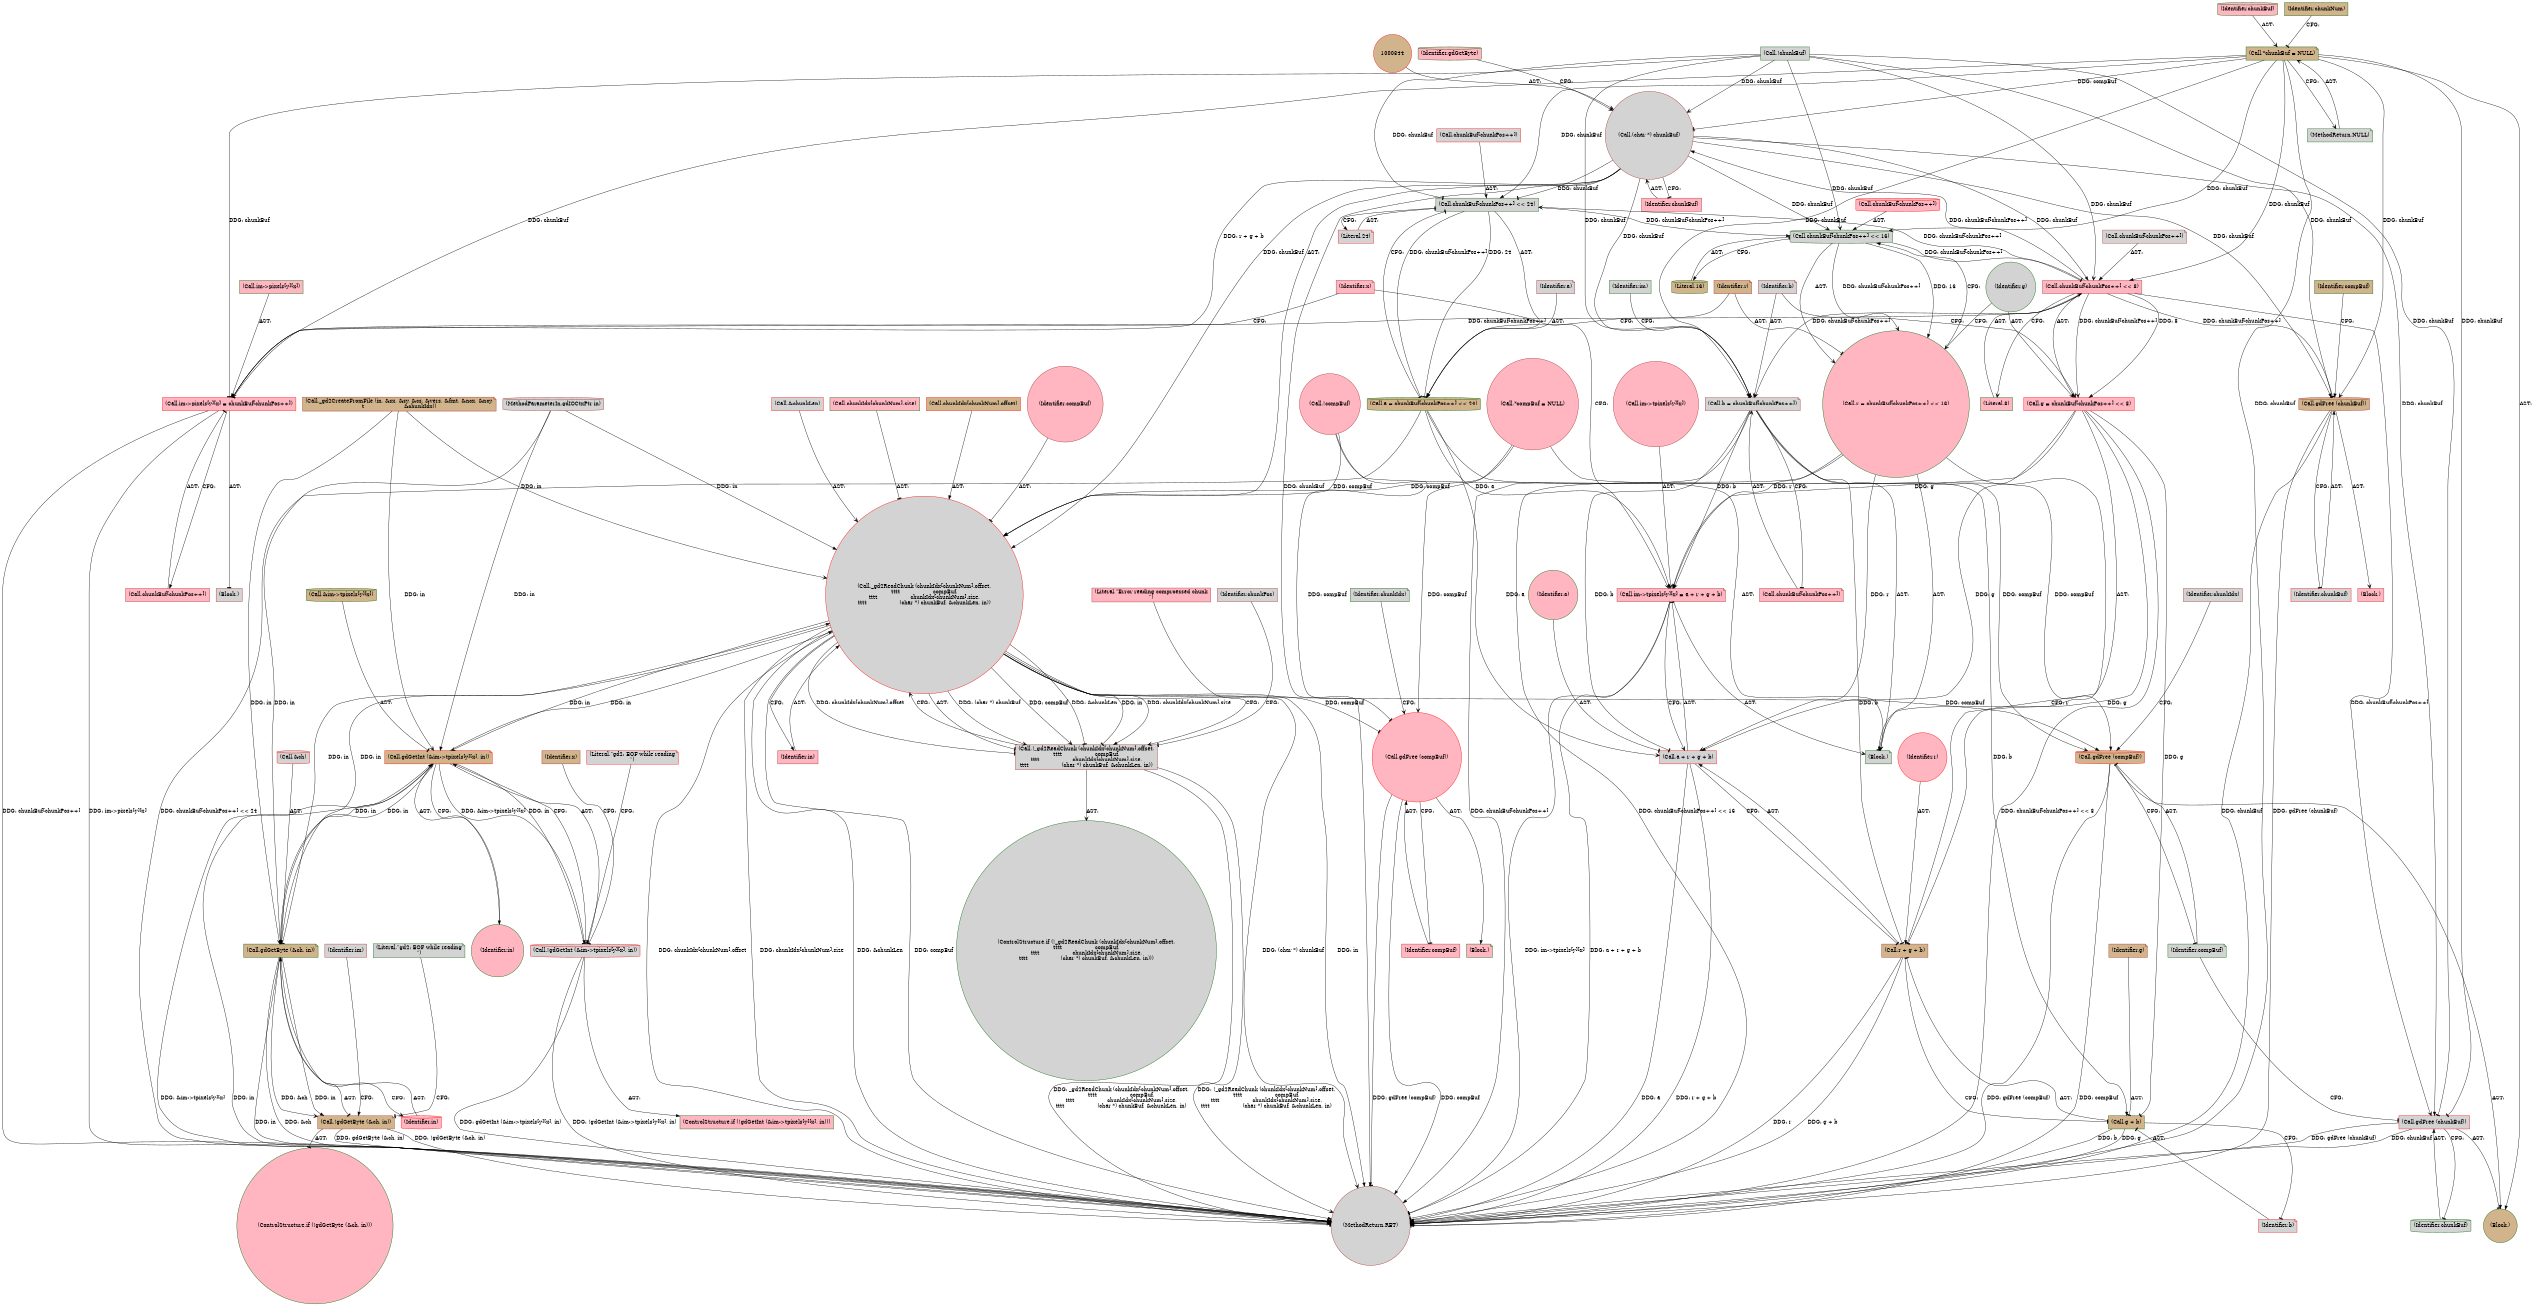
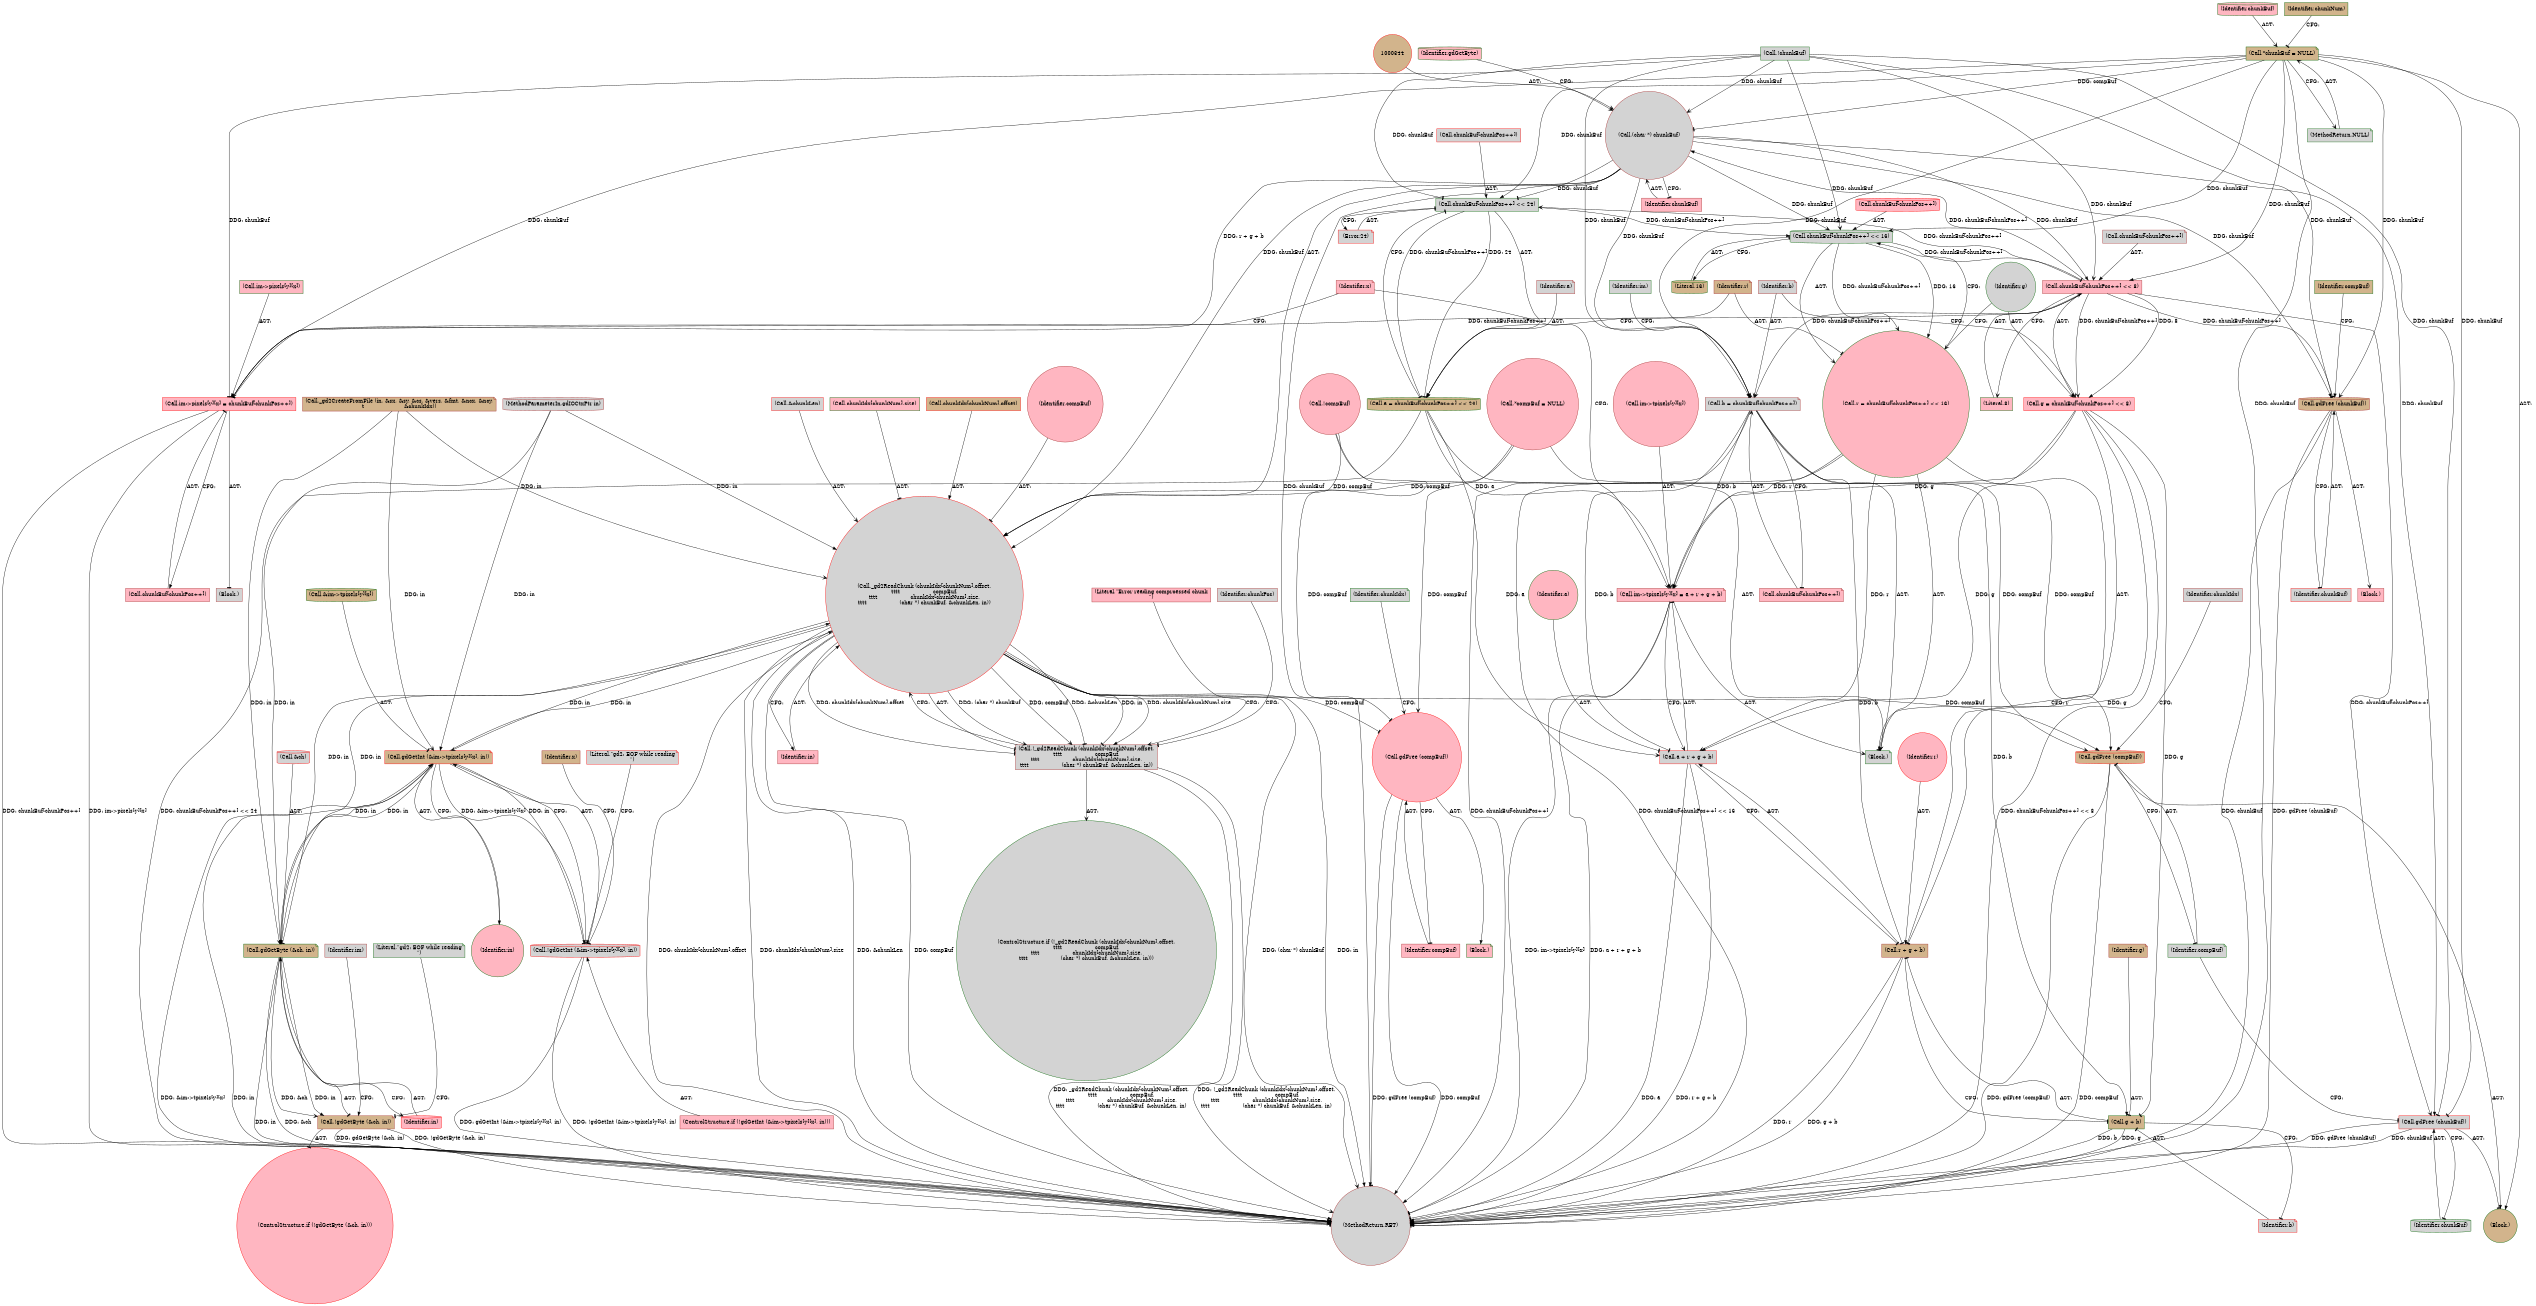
node "(Literal,24)": label "(Literal,24)" -> "(Error,24)"
edge "(Call,!gdGetInt (&im->tpixels[y][x], in))" -> "(ControlStructure,if (!gdGetInt (&im->tpixels[y][x], in)))": reversed
node "(ControlStructure,if (!gdGetInt (&im->tpixels[y][x], in)))": color darkgreen -> brown
node "(ControlStructure,if (!gdGetByte (&ch, in)))": color darkgreen -> red
